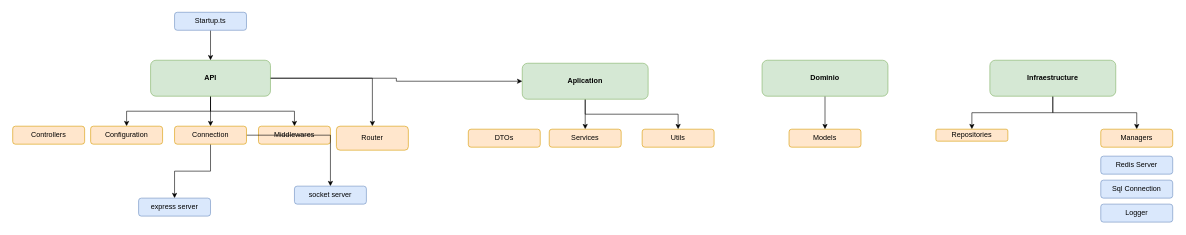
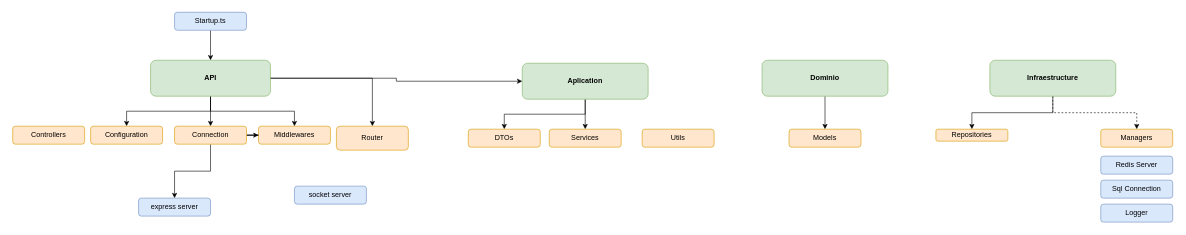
edge "Infraestructure" -> "Managers": style solid -> dashed
edge "Aplication" -> "DTOs": added
edge "Aplication" -> "Utils": removed
edge "Connection" -> "socket server": now "Connection" -> "Middlewares"
